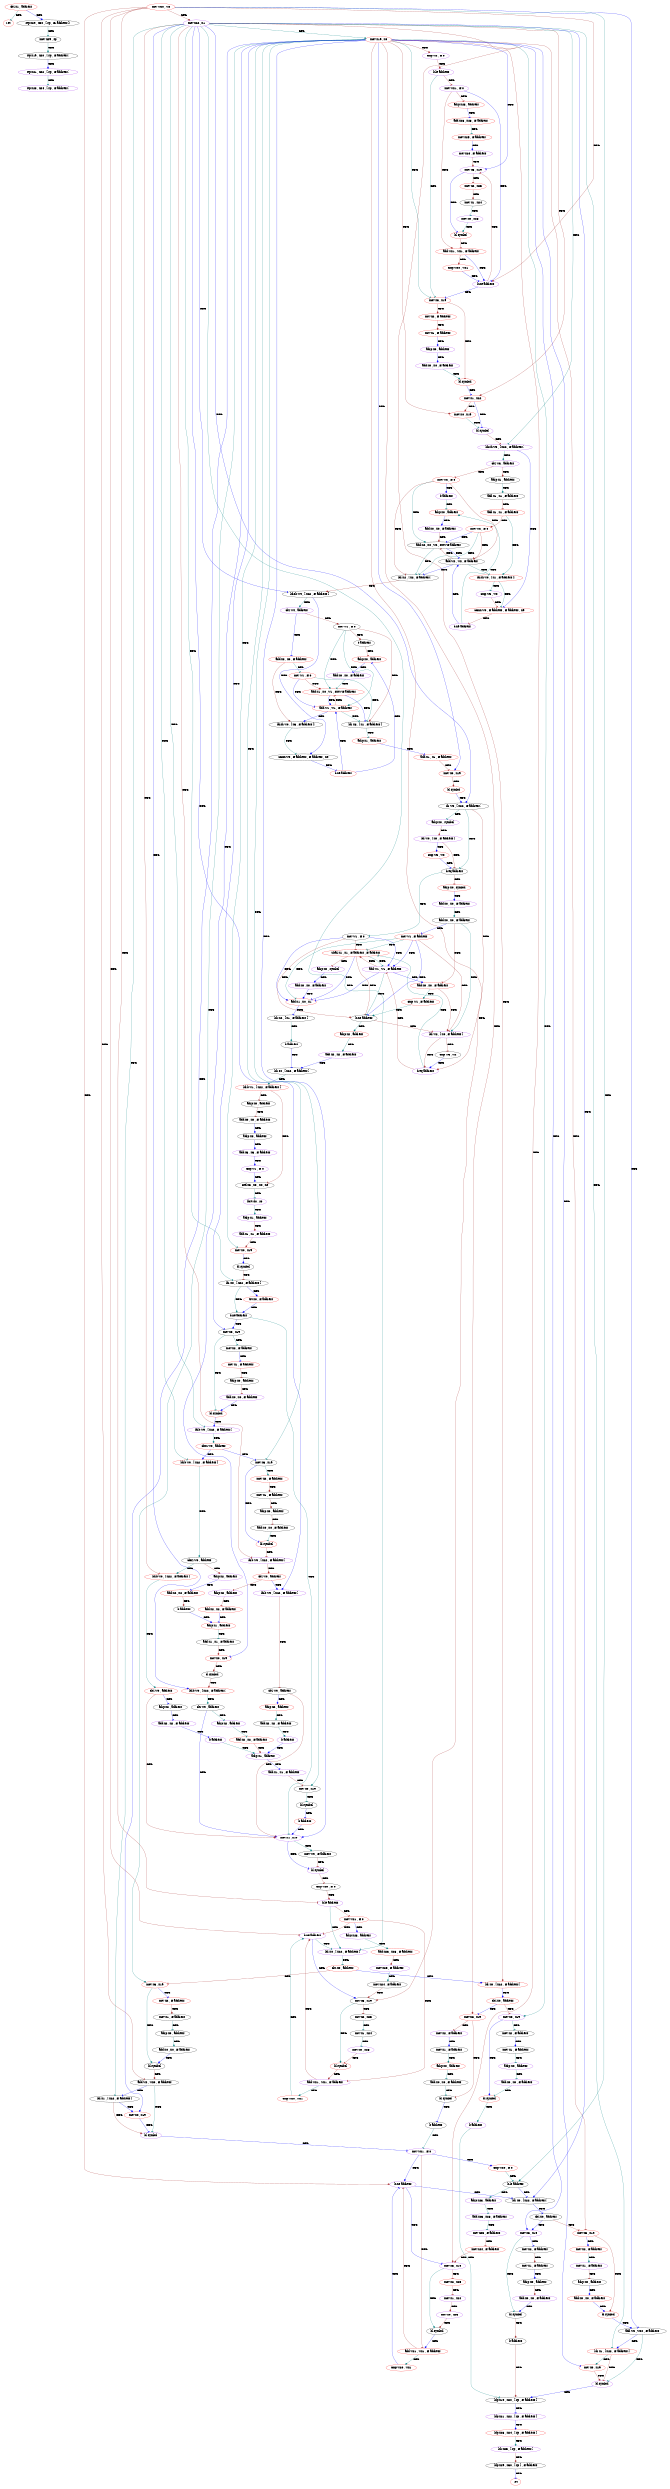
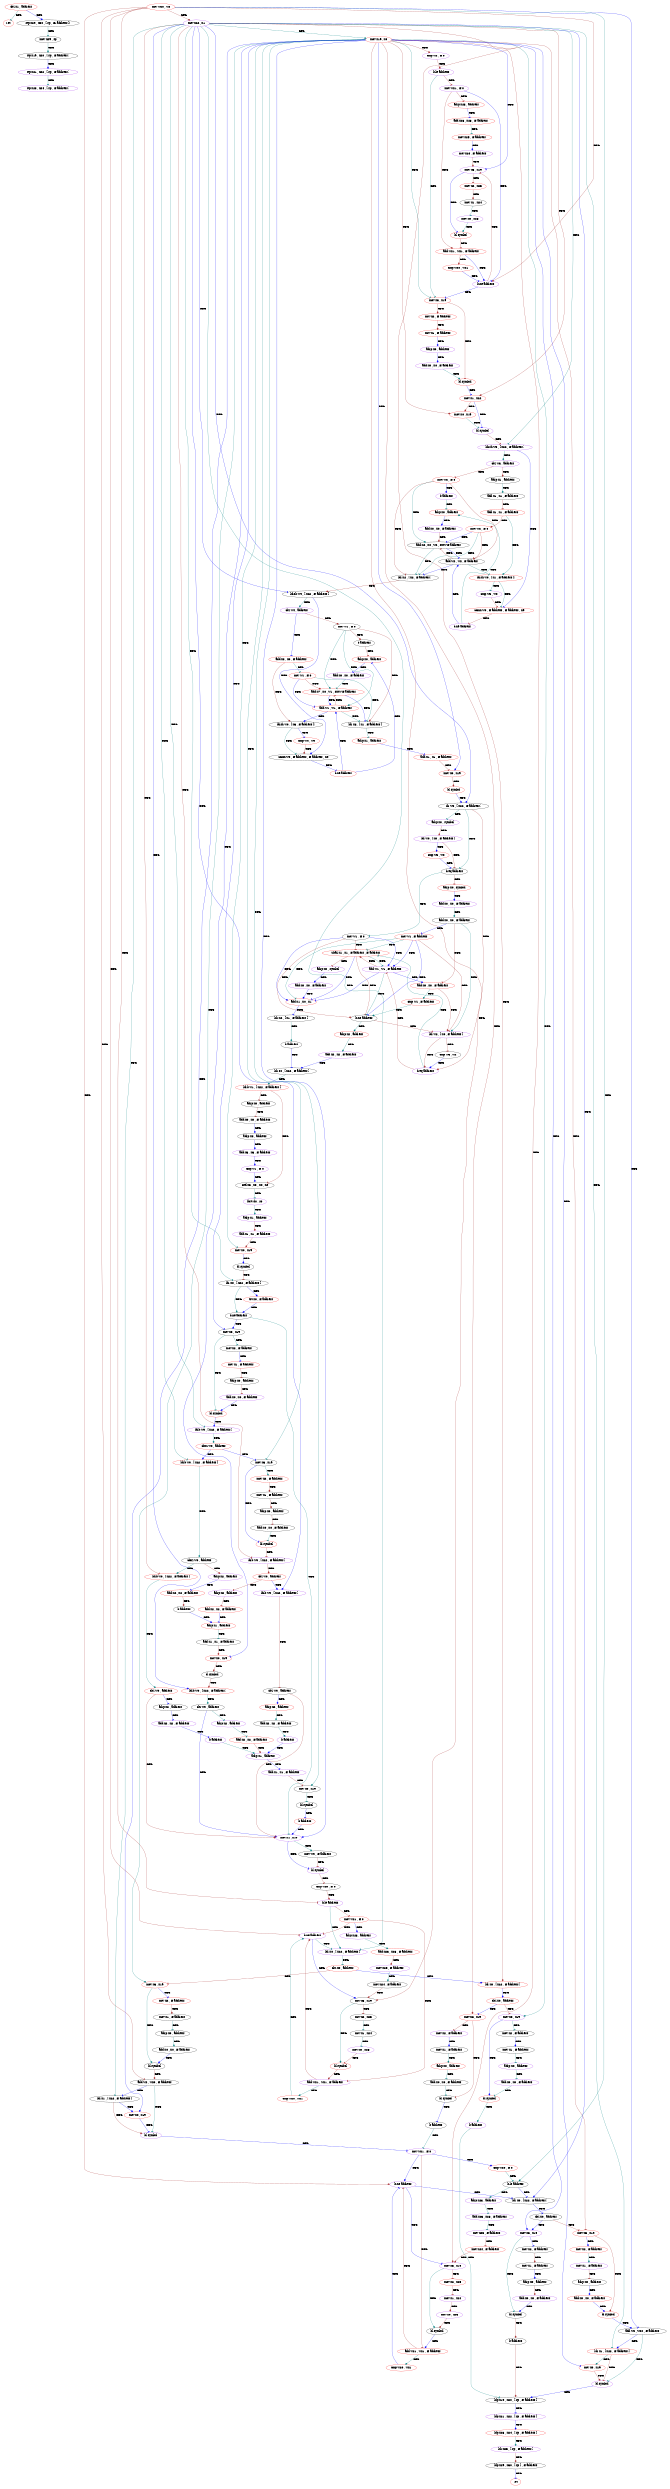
node "add x1 , x0 , w1 , sxtw # address": label "add x1 , x0 , w1 , sxtw # address" -> "add x7 , x0 , w1 , sxtw # address"
node "cmp w4 , w0": added
